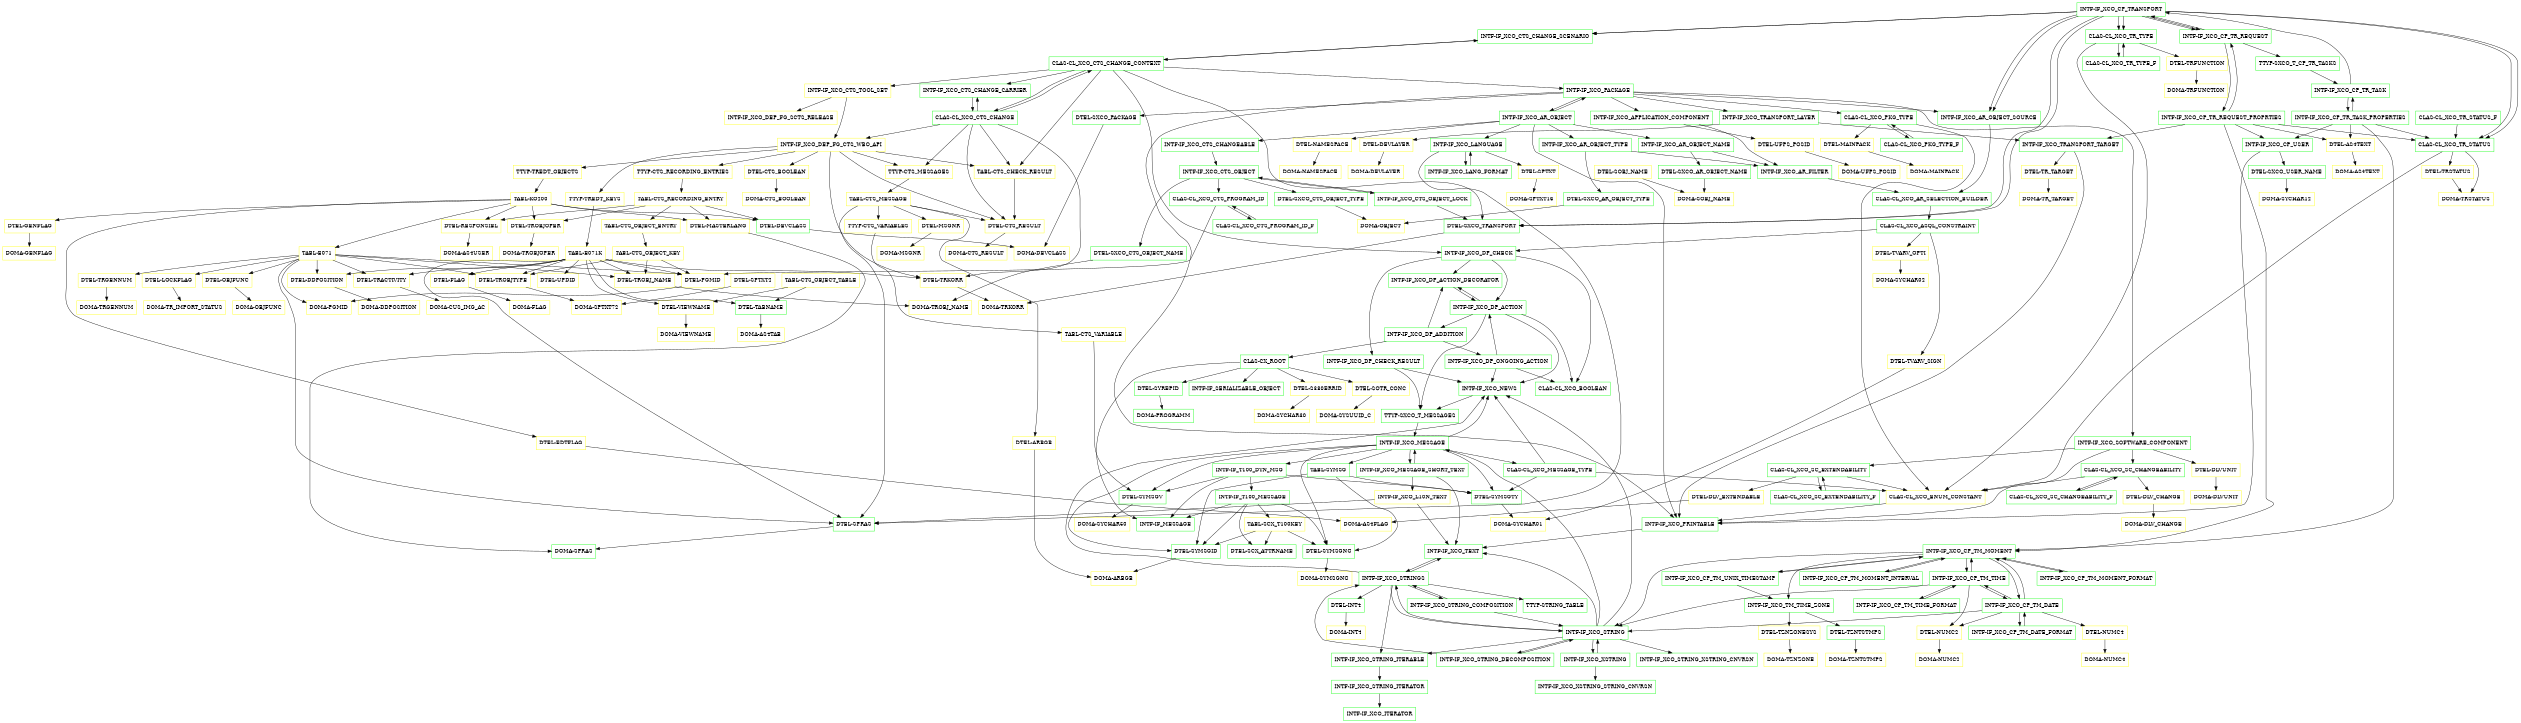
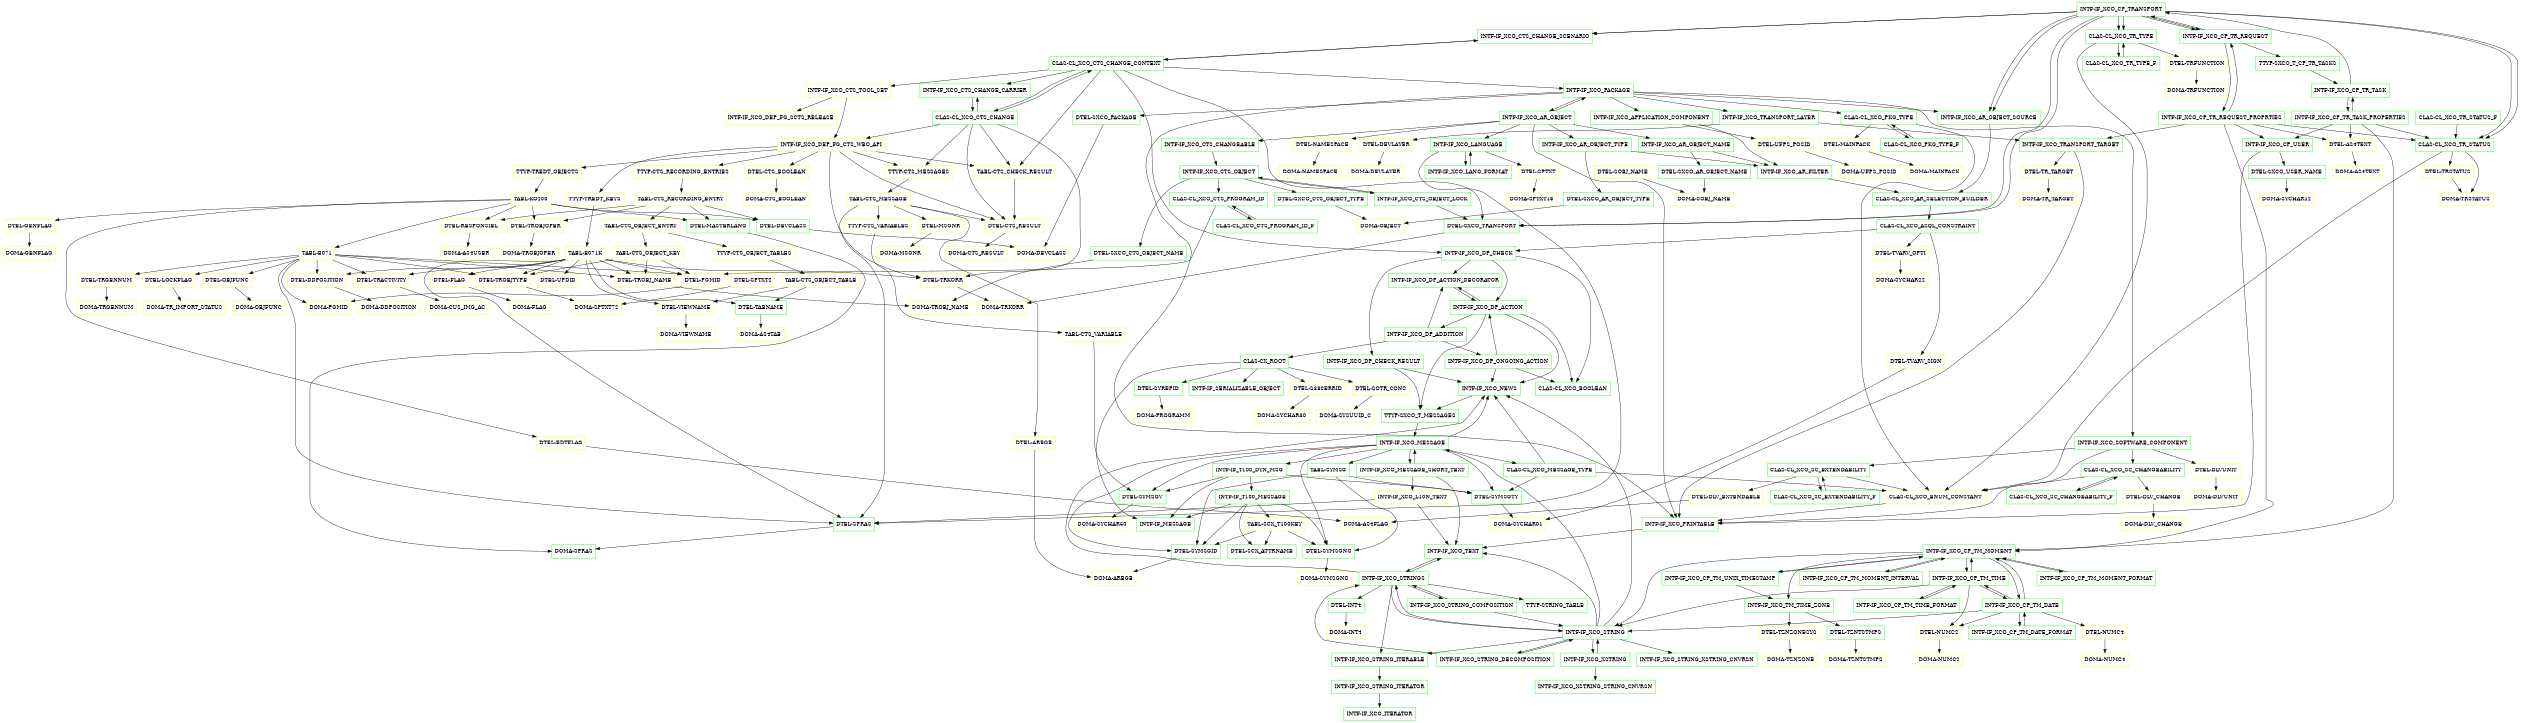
node "DTEL-MASTERLANG": color yellow -> green
node "TTYP-CTS_OBJECT_TABLES": added
node "DOMA-SYCHAR02": label "DOMA-SYCHAR02" -> "DOMA-SYCHAR22"
node "DOMA-PROGRAMM": color green -> yellow
